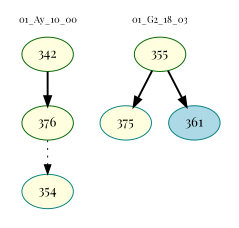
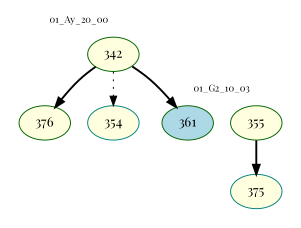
cluster "01_Ay_10_00": label "01_Ay_10_00" -> "01_Ay_20_00"
cluster "01_G2_18_03": label "01_G2_18_03" -> "01_G2_10_03"
edge "355" -> "361": now "342" -> "361"
node "361": color teal -> darkgreen
edge "376" -> "354": now "342" -> "354"
